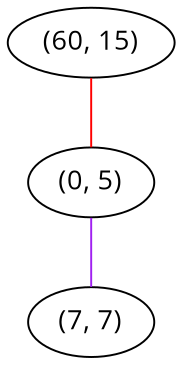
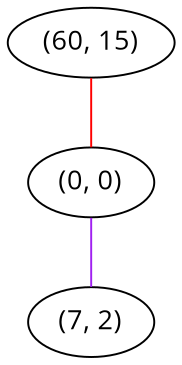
node "(0, 5)": label "(0, 5)" -> "(0, 0)"
node "(7, 7)": label "(7, 7)" -> "(7, 2)"
